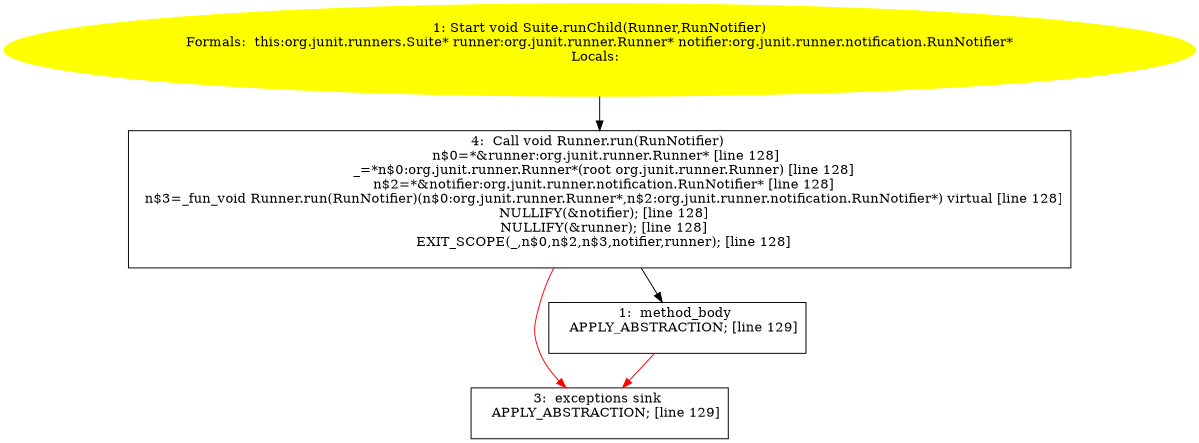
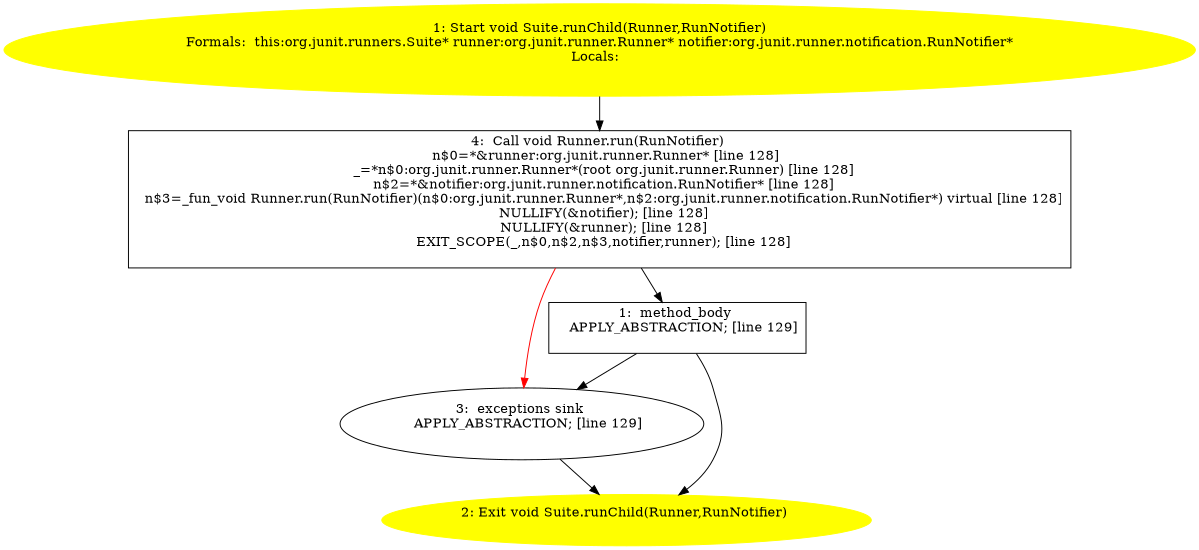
edge "1:  method_body APPLY_ABSTRACTION; [line 129]" -> "3:  exceptions sink APPLY_ABSTRACTION; [line 129]": color red -> black
node "3:  exceptions sink APPLY_ABSTRACTION; [line 129]": shape box -> ellipse
node "2: Exit void Suite.runChild(Runner,RunNotifier)": added
